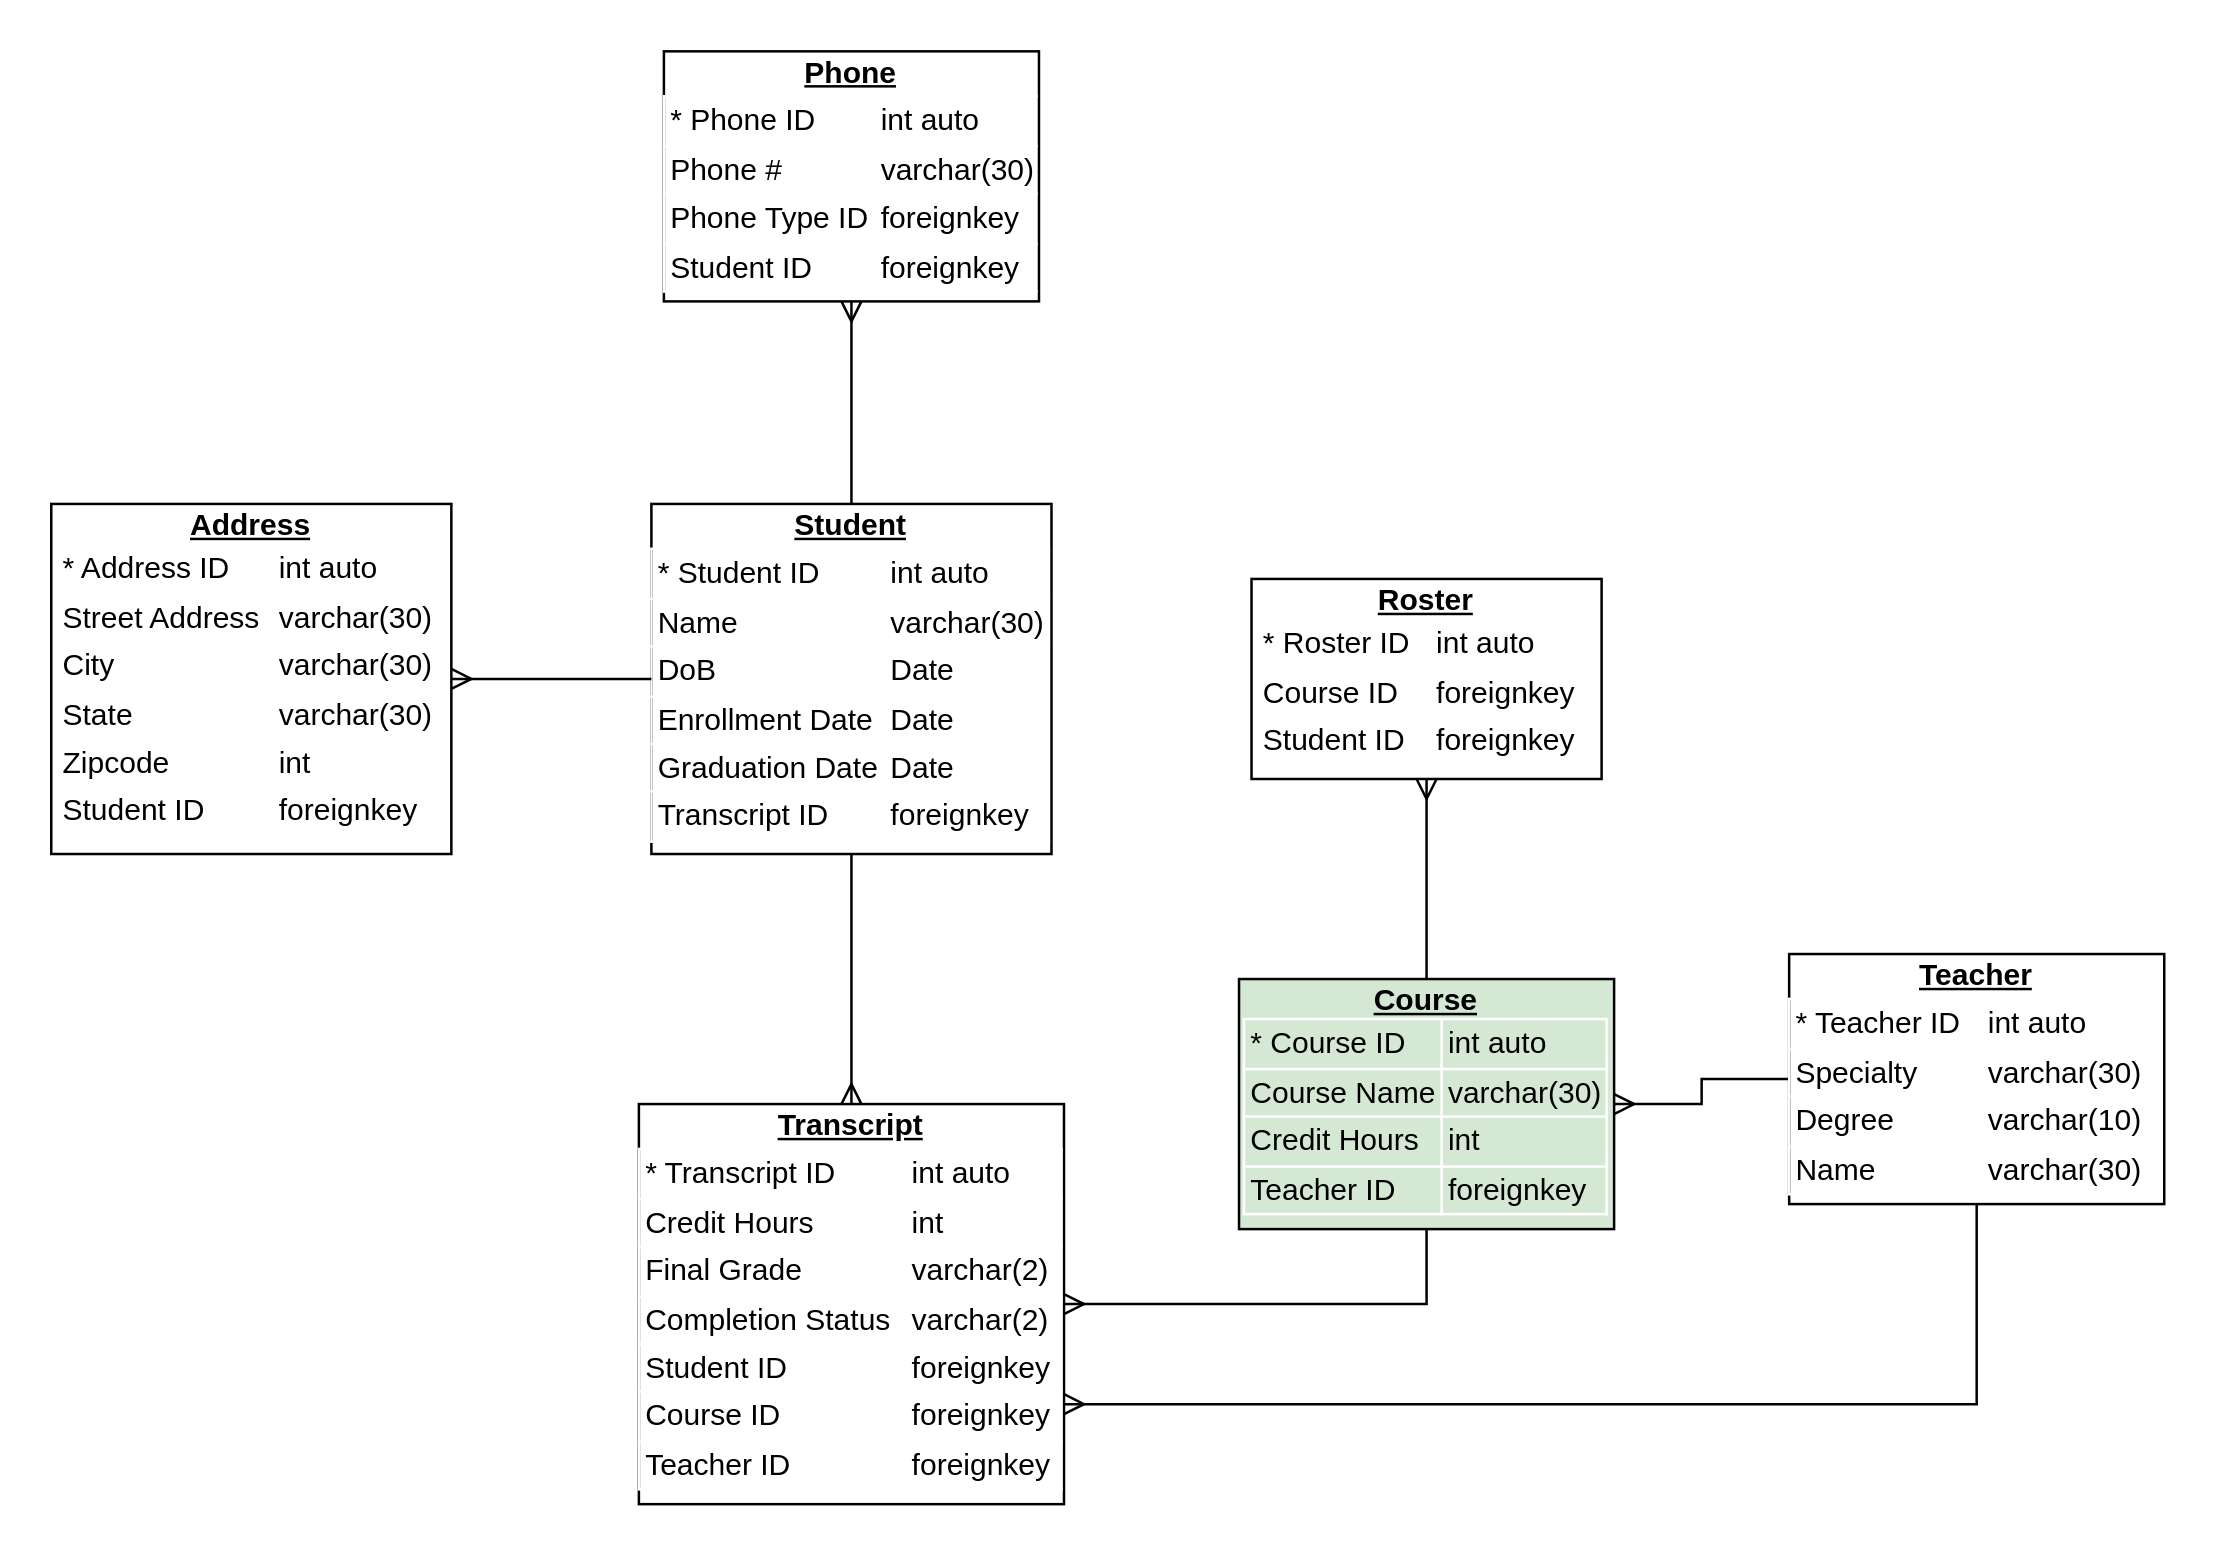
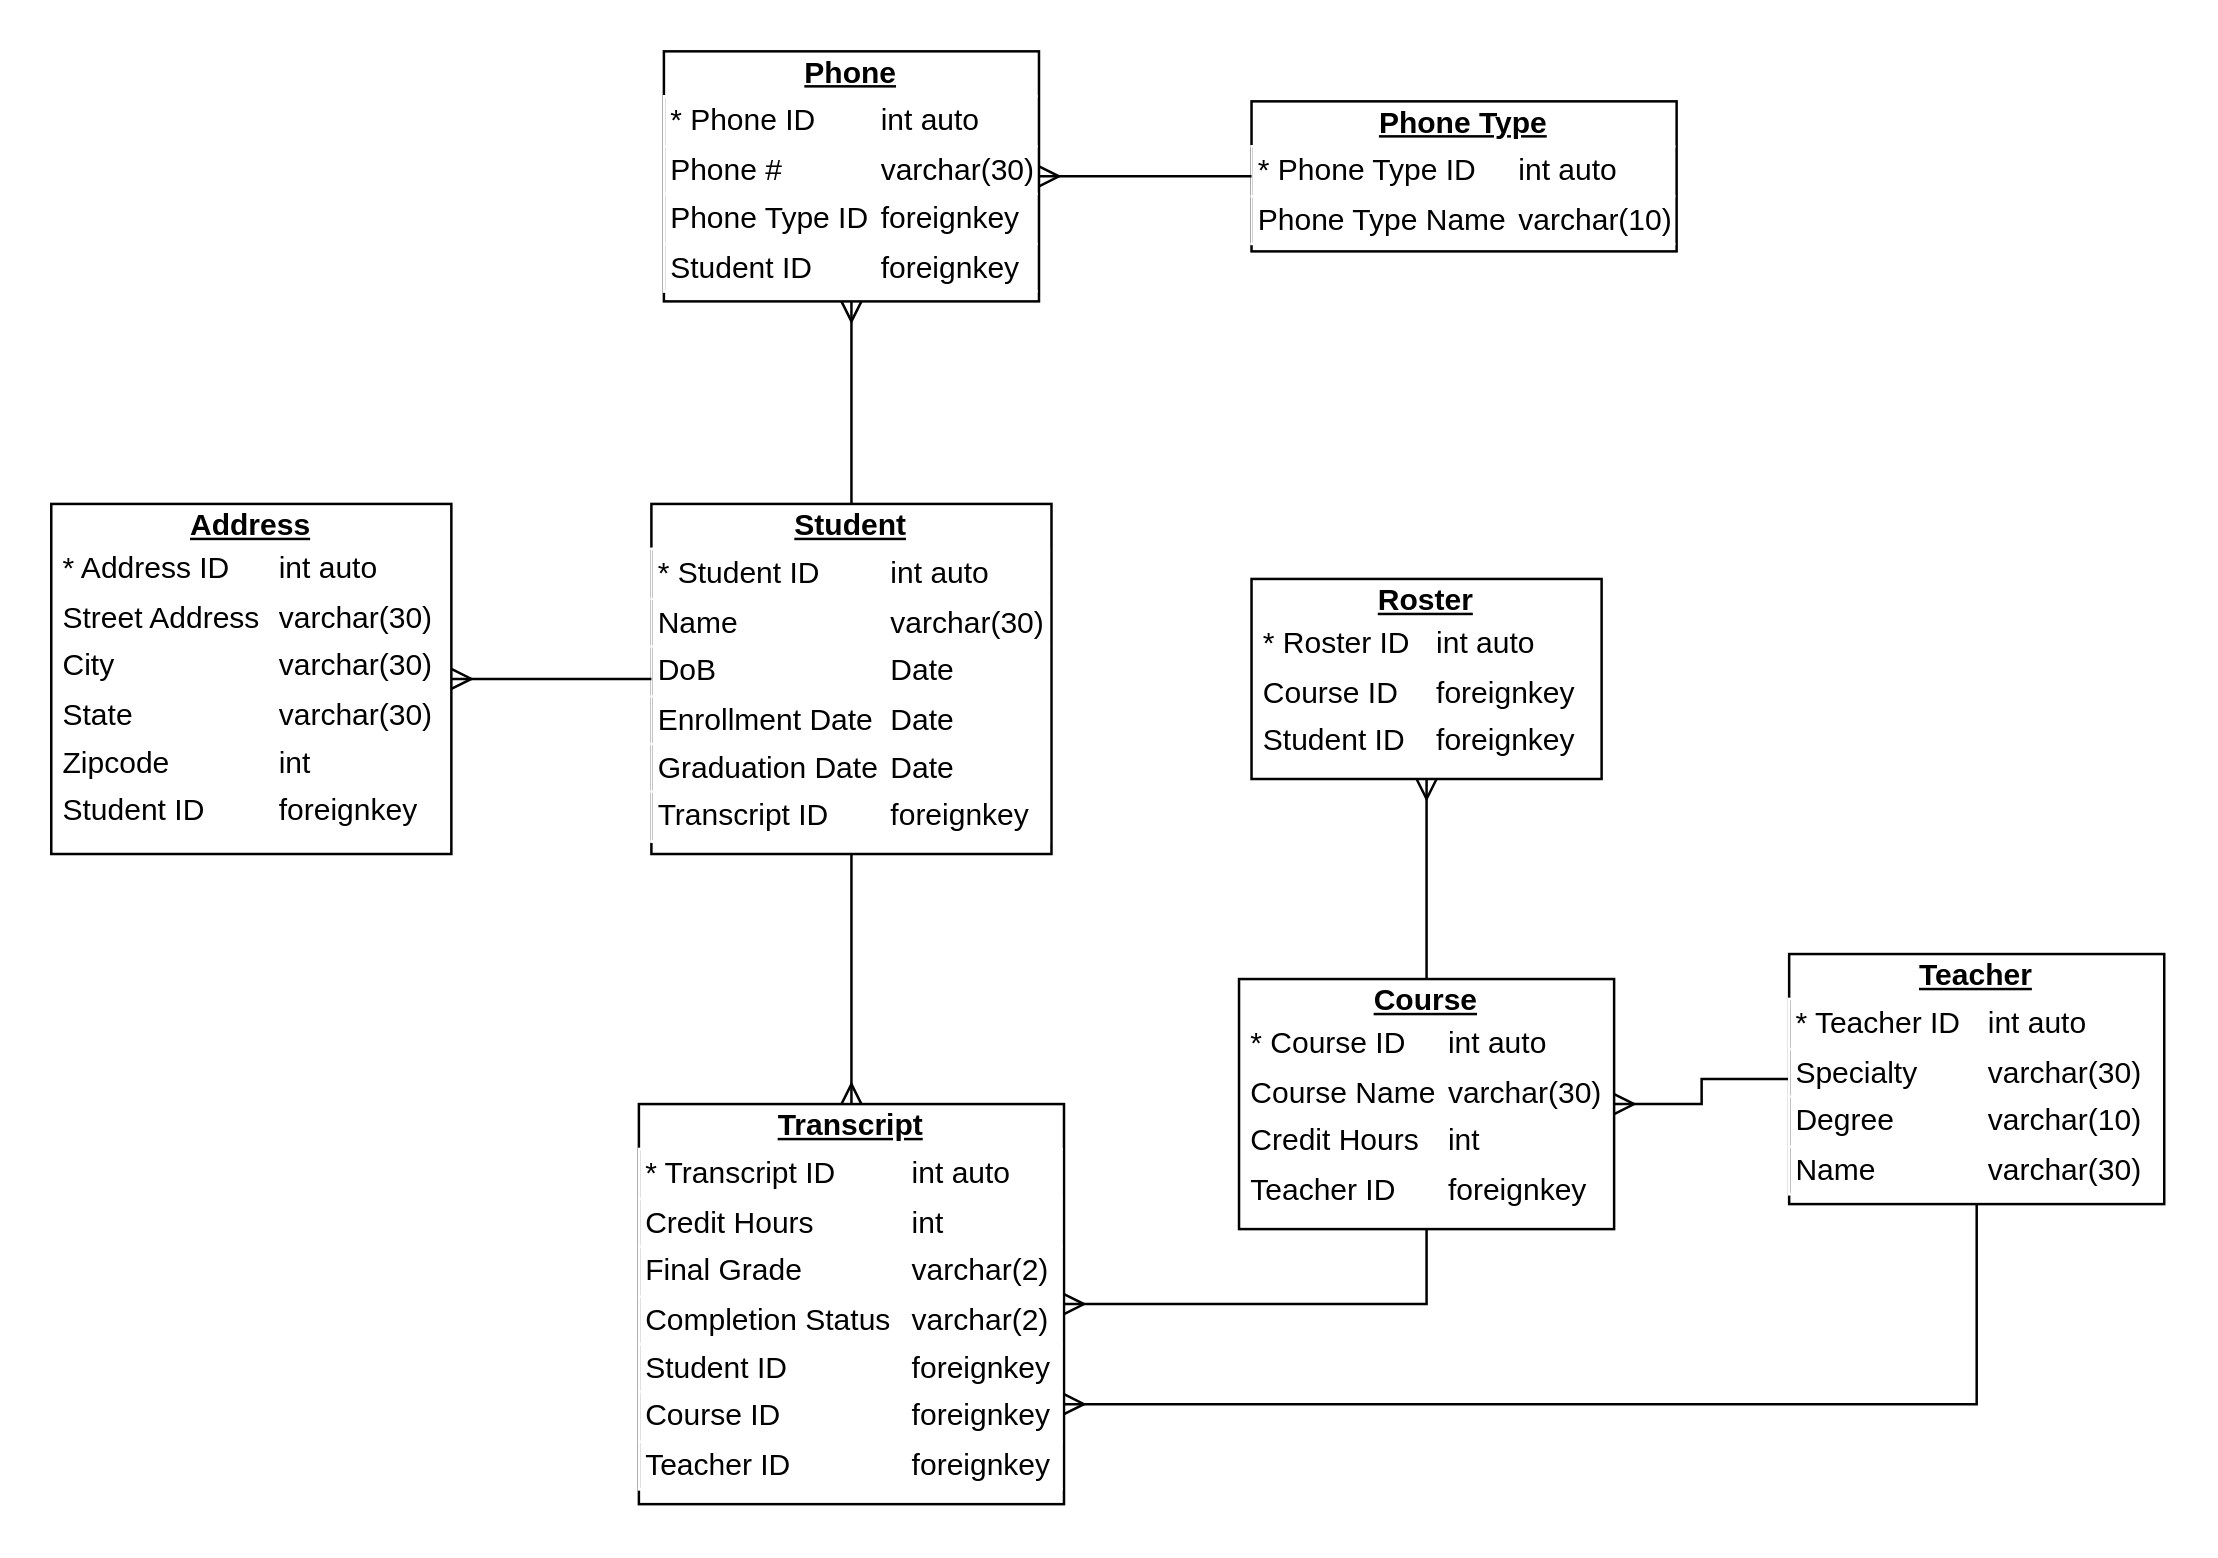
edge "Phone Type * Phone Type ID int auto Phone Type Name varchar(10)" -> "Phone * Phone ID int auto Phone # varchar(30) Phone Type ID foreignkey Student ID foreignkey": added
node "Phone Type * Phone Type ID int auto Phone Type Name varchar(10)": added
node "Course* Course ID int auto Course Name varchar(30) Credit Hours int Teacher ID foreignkey": fillcolor #d5e8d4 -> #ffffff
